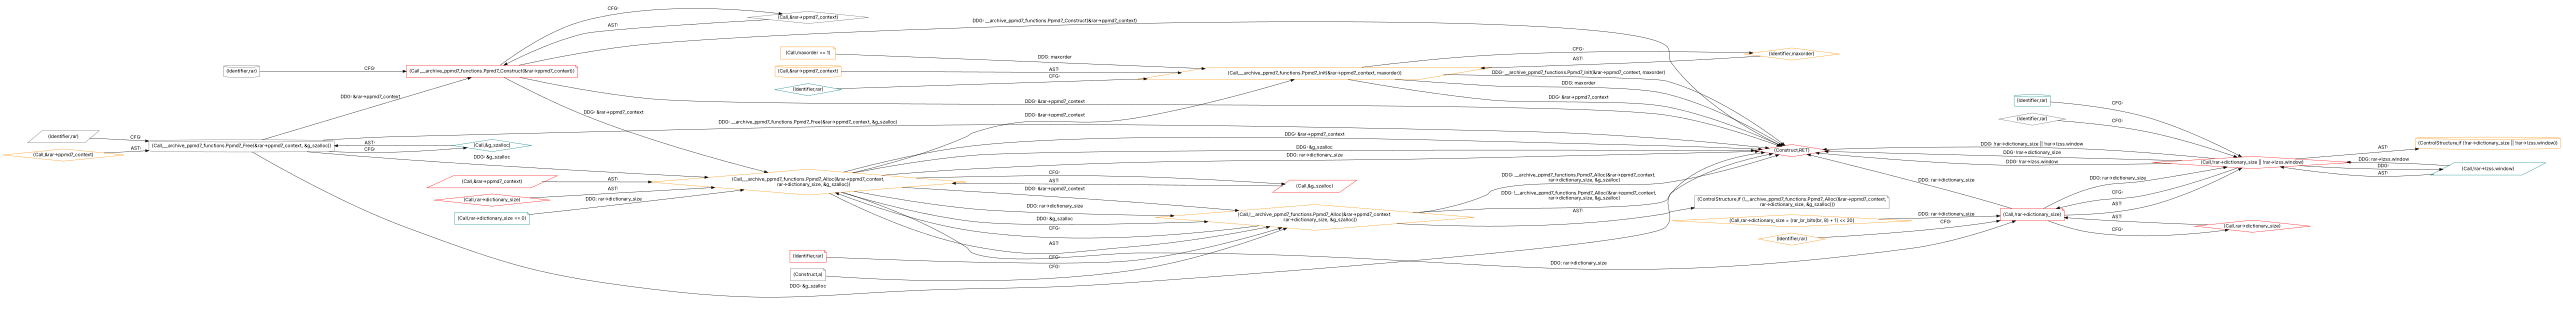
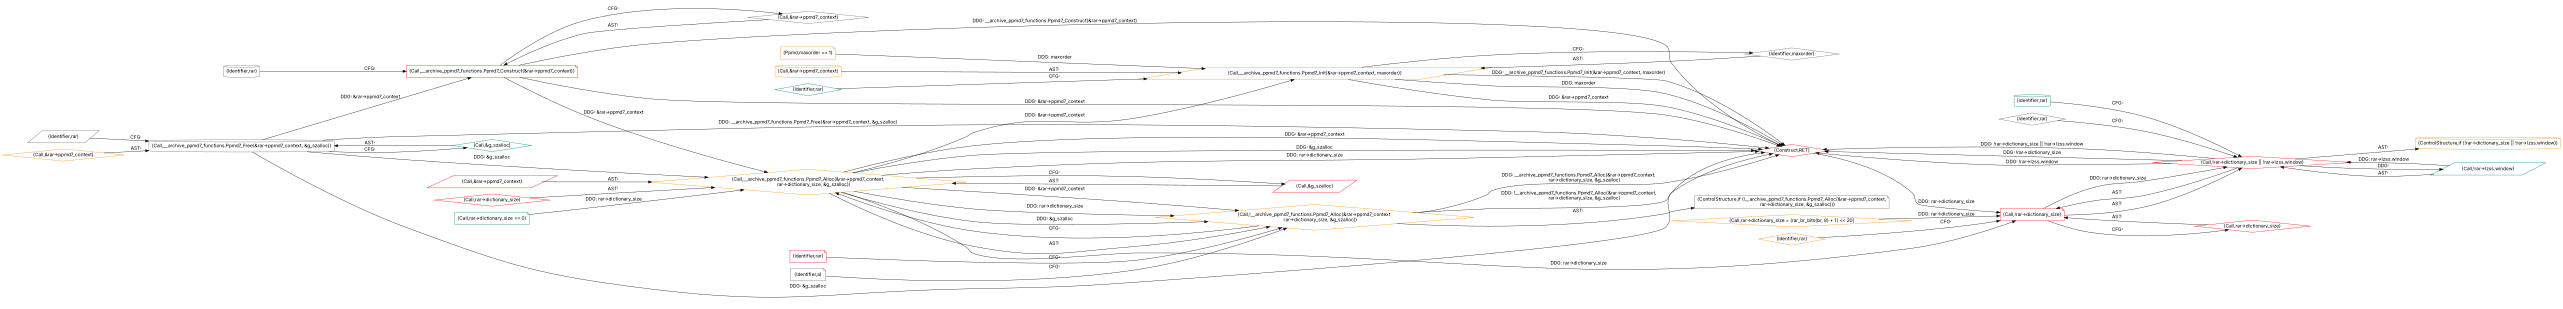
node "(Call,maxorder == 1)": label "(Call,maxorder == 1)" -> "(Ppmd,maxorder == 1)"
node "(Identifier,maxorder)": color darkorange -> gray40
edge "(Call,!rar->dictionary_size)" -> "(Construct,RET)": reversed
edge "(Call,!rar->dictionary_size || !rar->lzss.window)" -> "(Call,!rar->dictionary_size)": label "CFG: " -> "AST: "
node "(Construct,a)": label "(Construct,a)" -> "(Identifier,a)"
